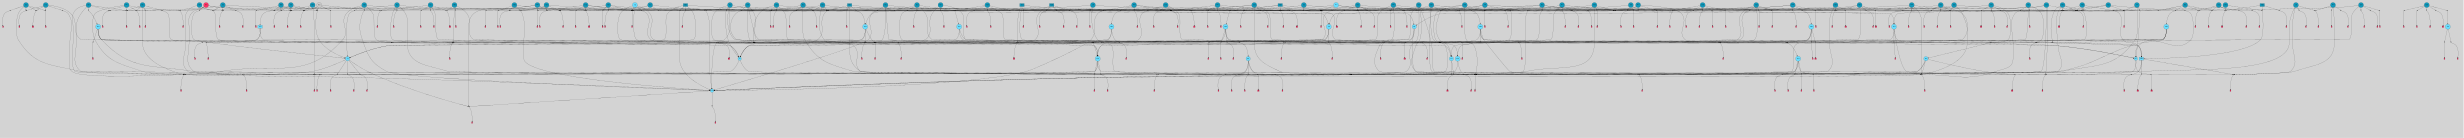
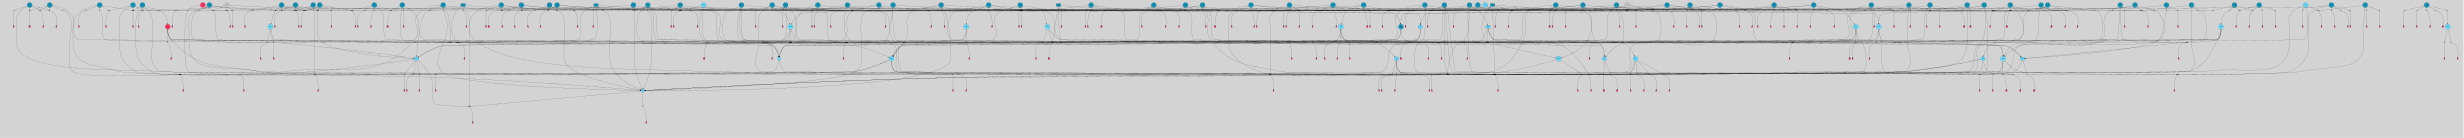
node "T390": fillcolor #1199bb -> #ff3366
node "T476": fillcolor #ff3366 -> #1199bb
node "T456": fillcolor #1199bb -> #cccccc
node "T462": fillcolor #cccccc -> #1199bb
node "T426": shape circle -> box
node "T475": shape box -> circle
node "T280": shape box -> circle
node "T437": shape box -> circle
node "T472": fillcolor #66ddff -> #1199bb
node "T387": shape circle -> box
node "T463": fillcolor #1199bb -> #cccccc
node "T330": fillcolor #1199bb -> #66ddff
node "T439": removed
node "T443": shape box -> circle
node "T291": fillcolor #1199bb -> #66ddff
node "T457": fillcolor #66ddff -> #ff3366
node "T212": shape box -> circle
node "T159": fillcolor #66ddff -> #1199bb
node "T458": shape circle -> box
node "T9": shape circle -> box
node "T193": shape box -> circle
node "13": removed
node "11": added
